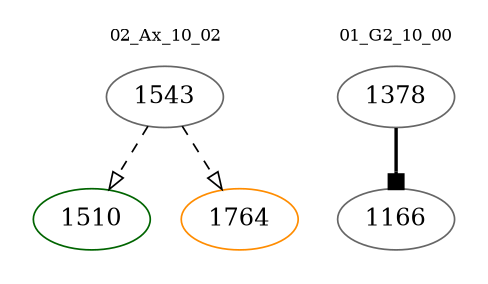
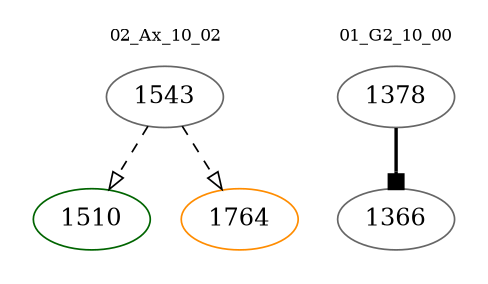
node "1166": label "1166" -> "1366"
